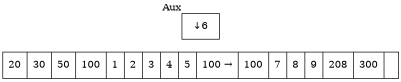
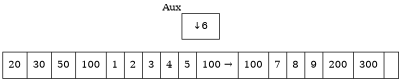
node "20": text "208" -> "200"
